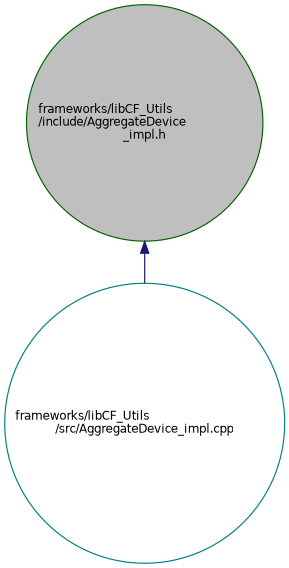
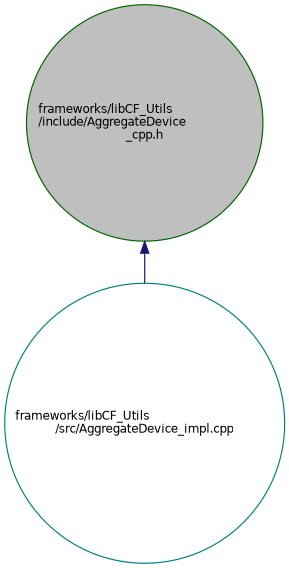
node "frameworks/libCF_Utils /include/AggregateDevice _impl.h": label "frameworks/libCF_Utils /include/AggregateDevice _impl.h" -> "frameworks/libCF_Utils /include/AggregateDevice _cpp.h"
